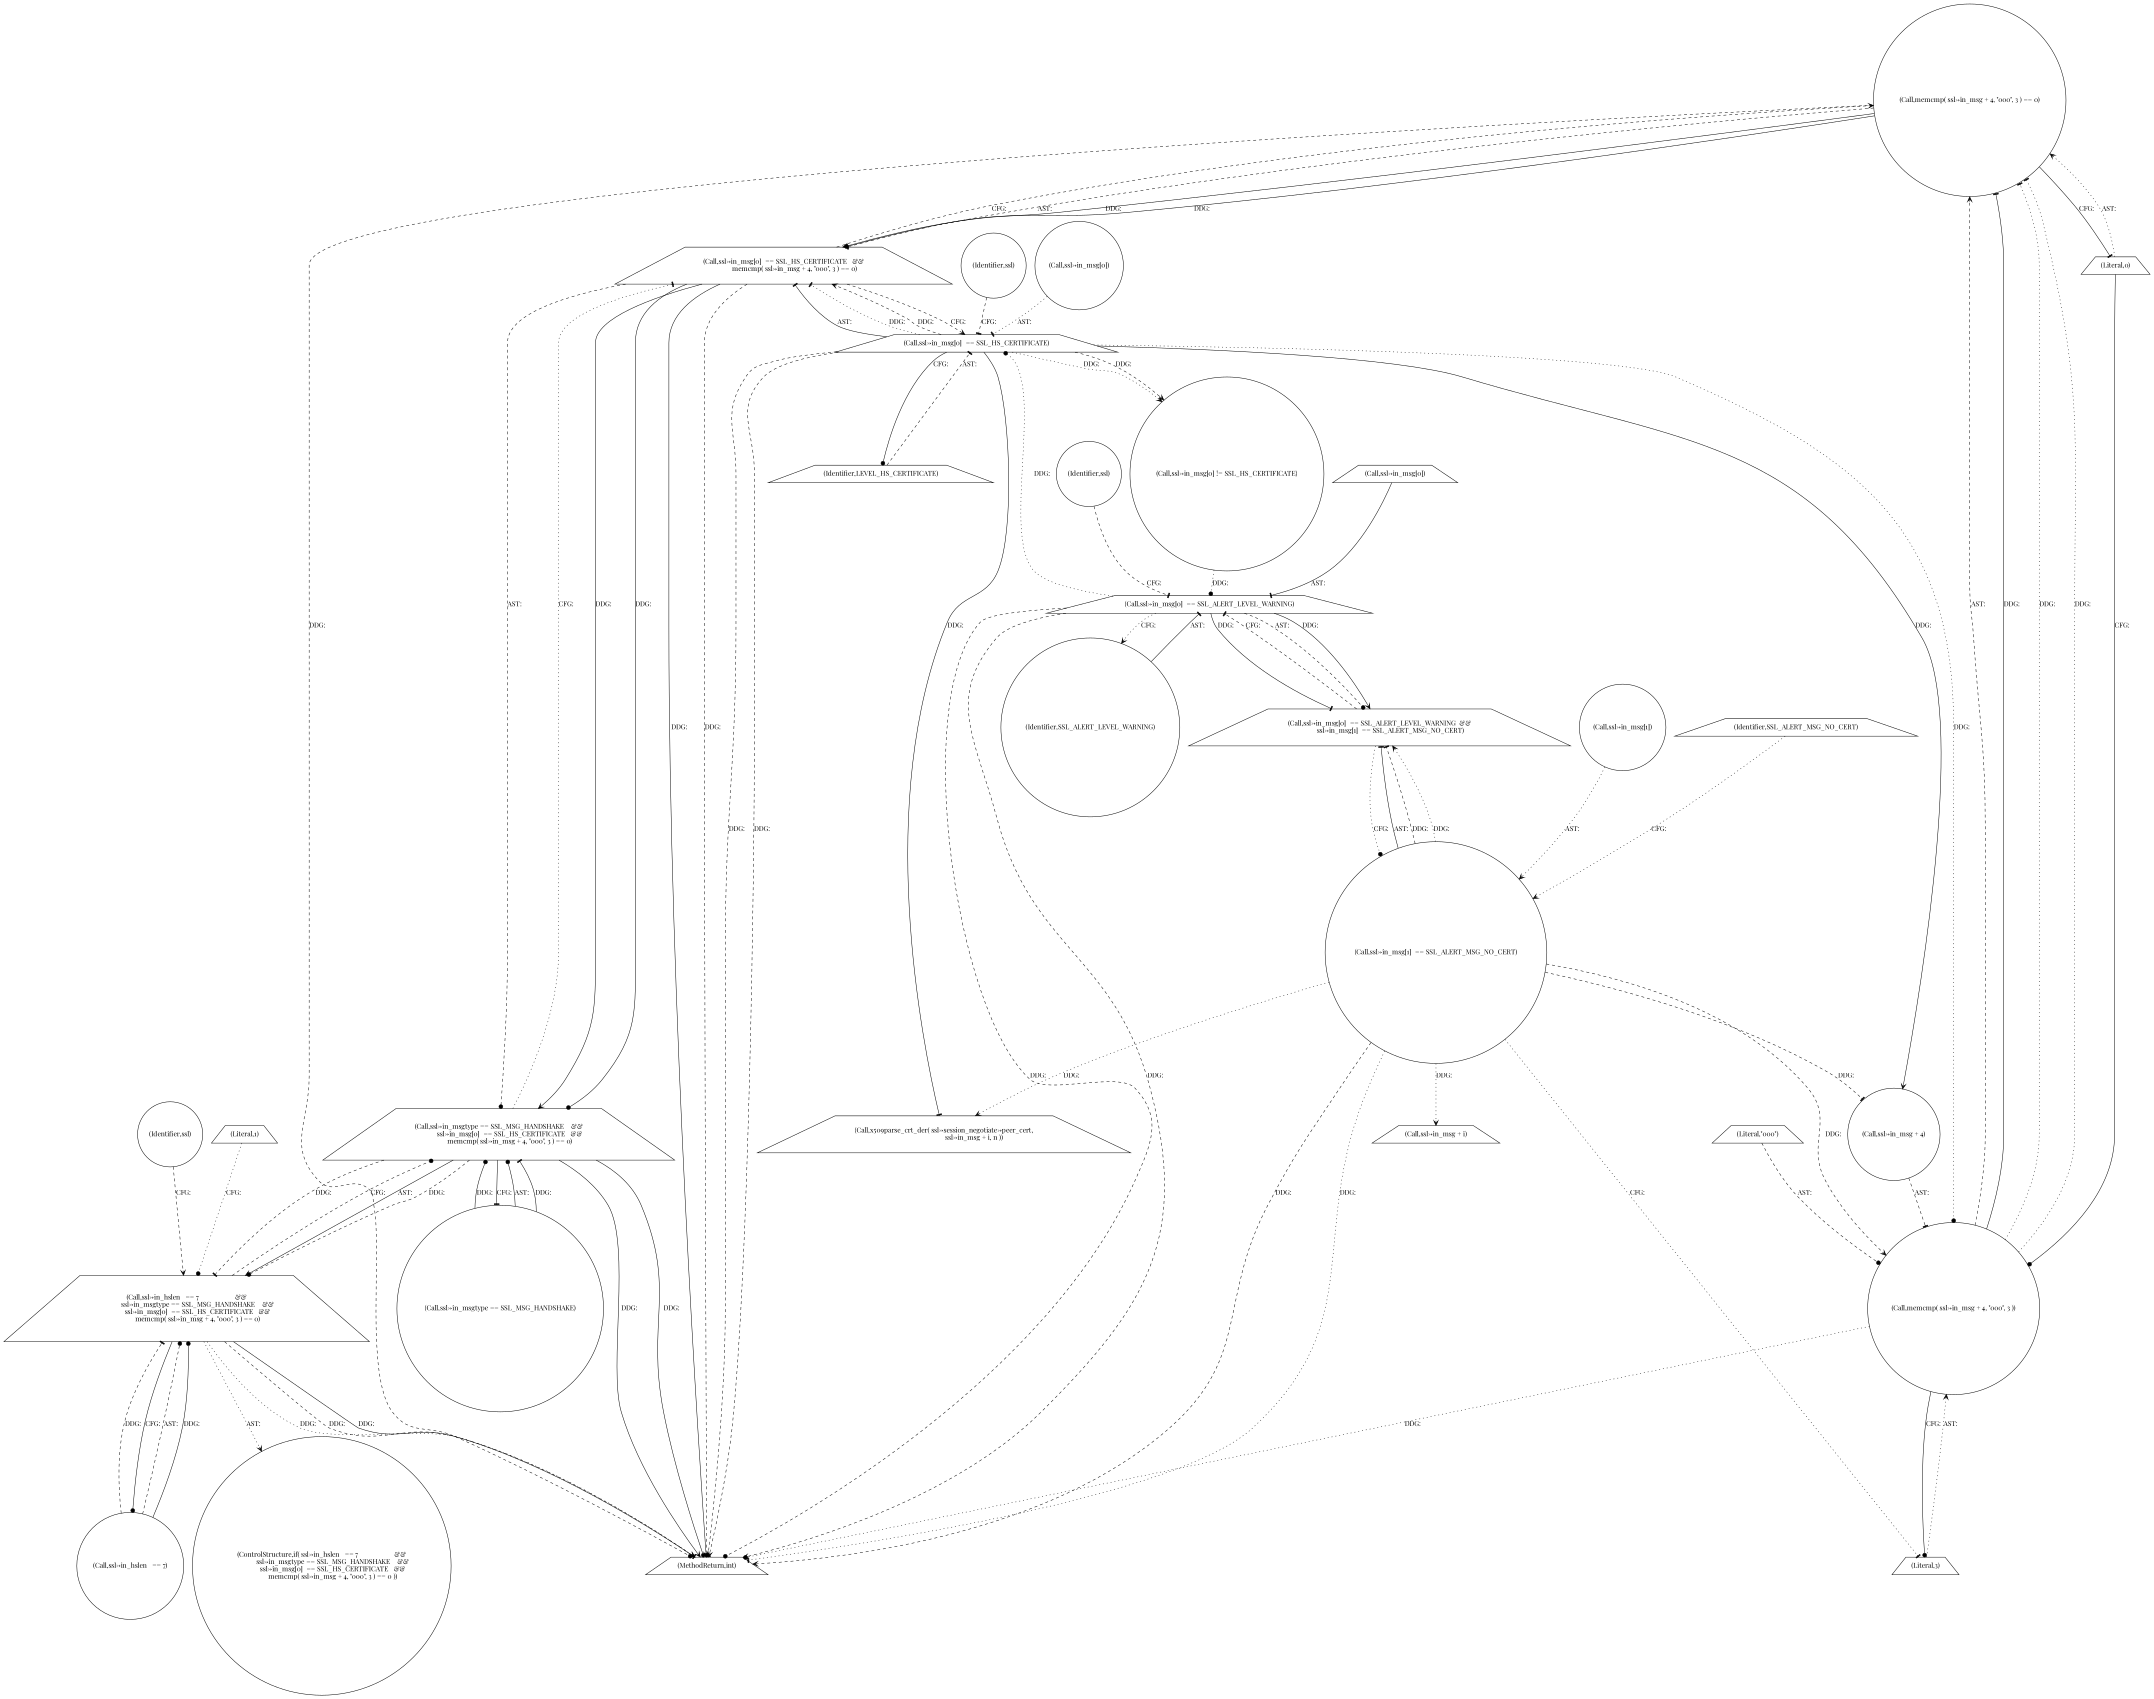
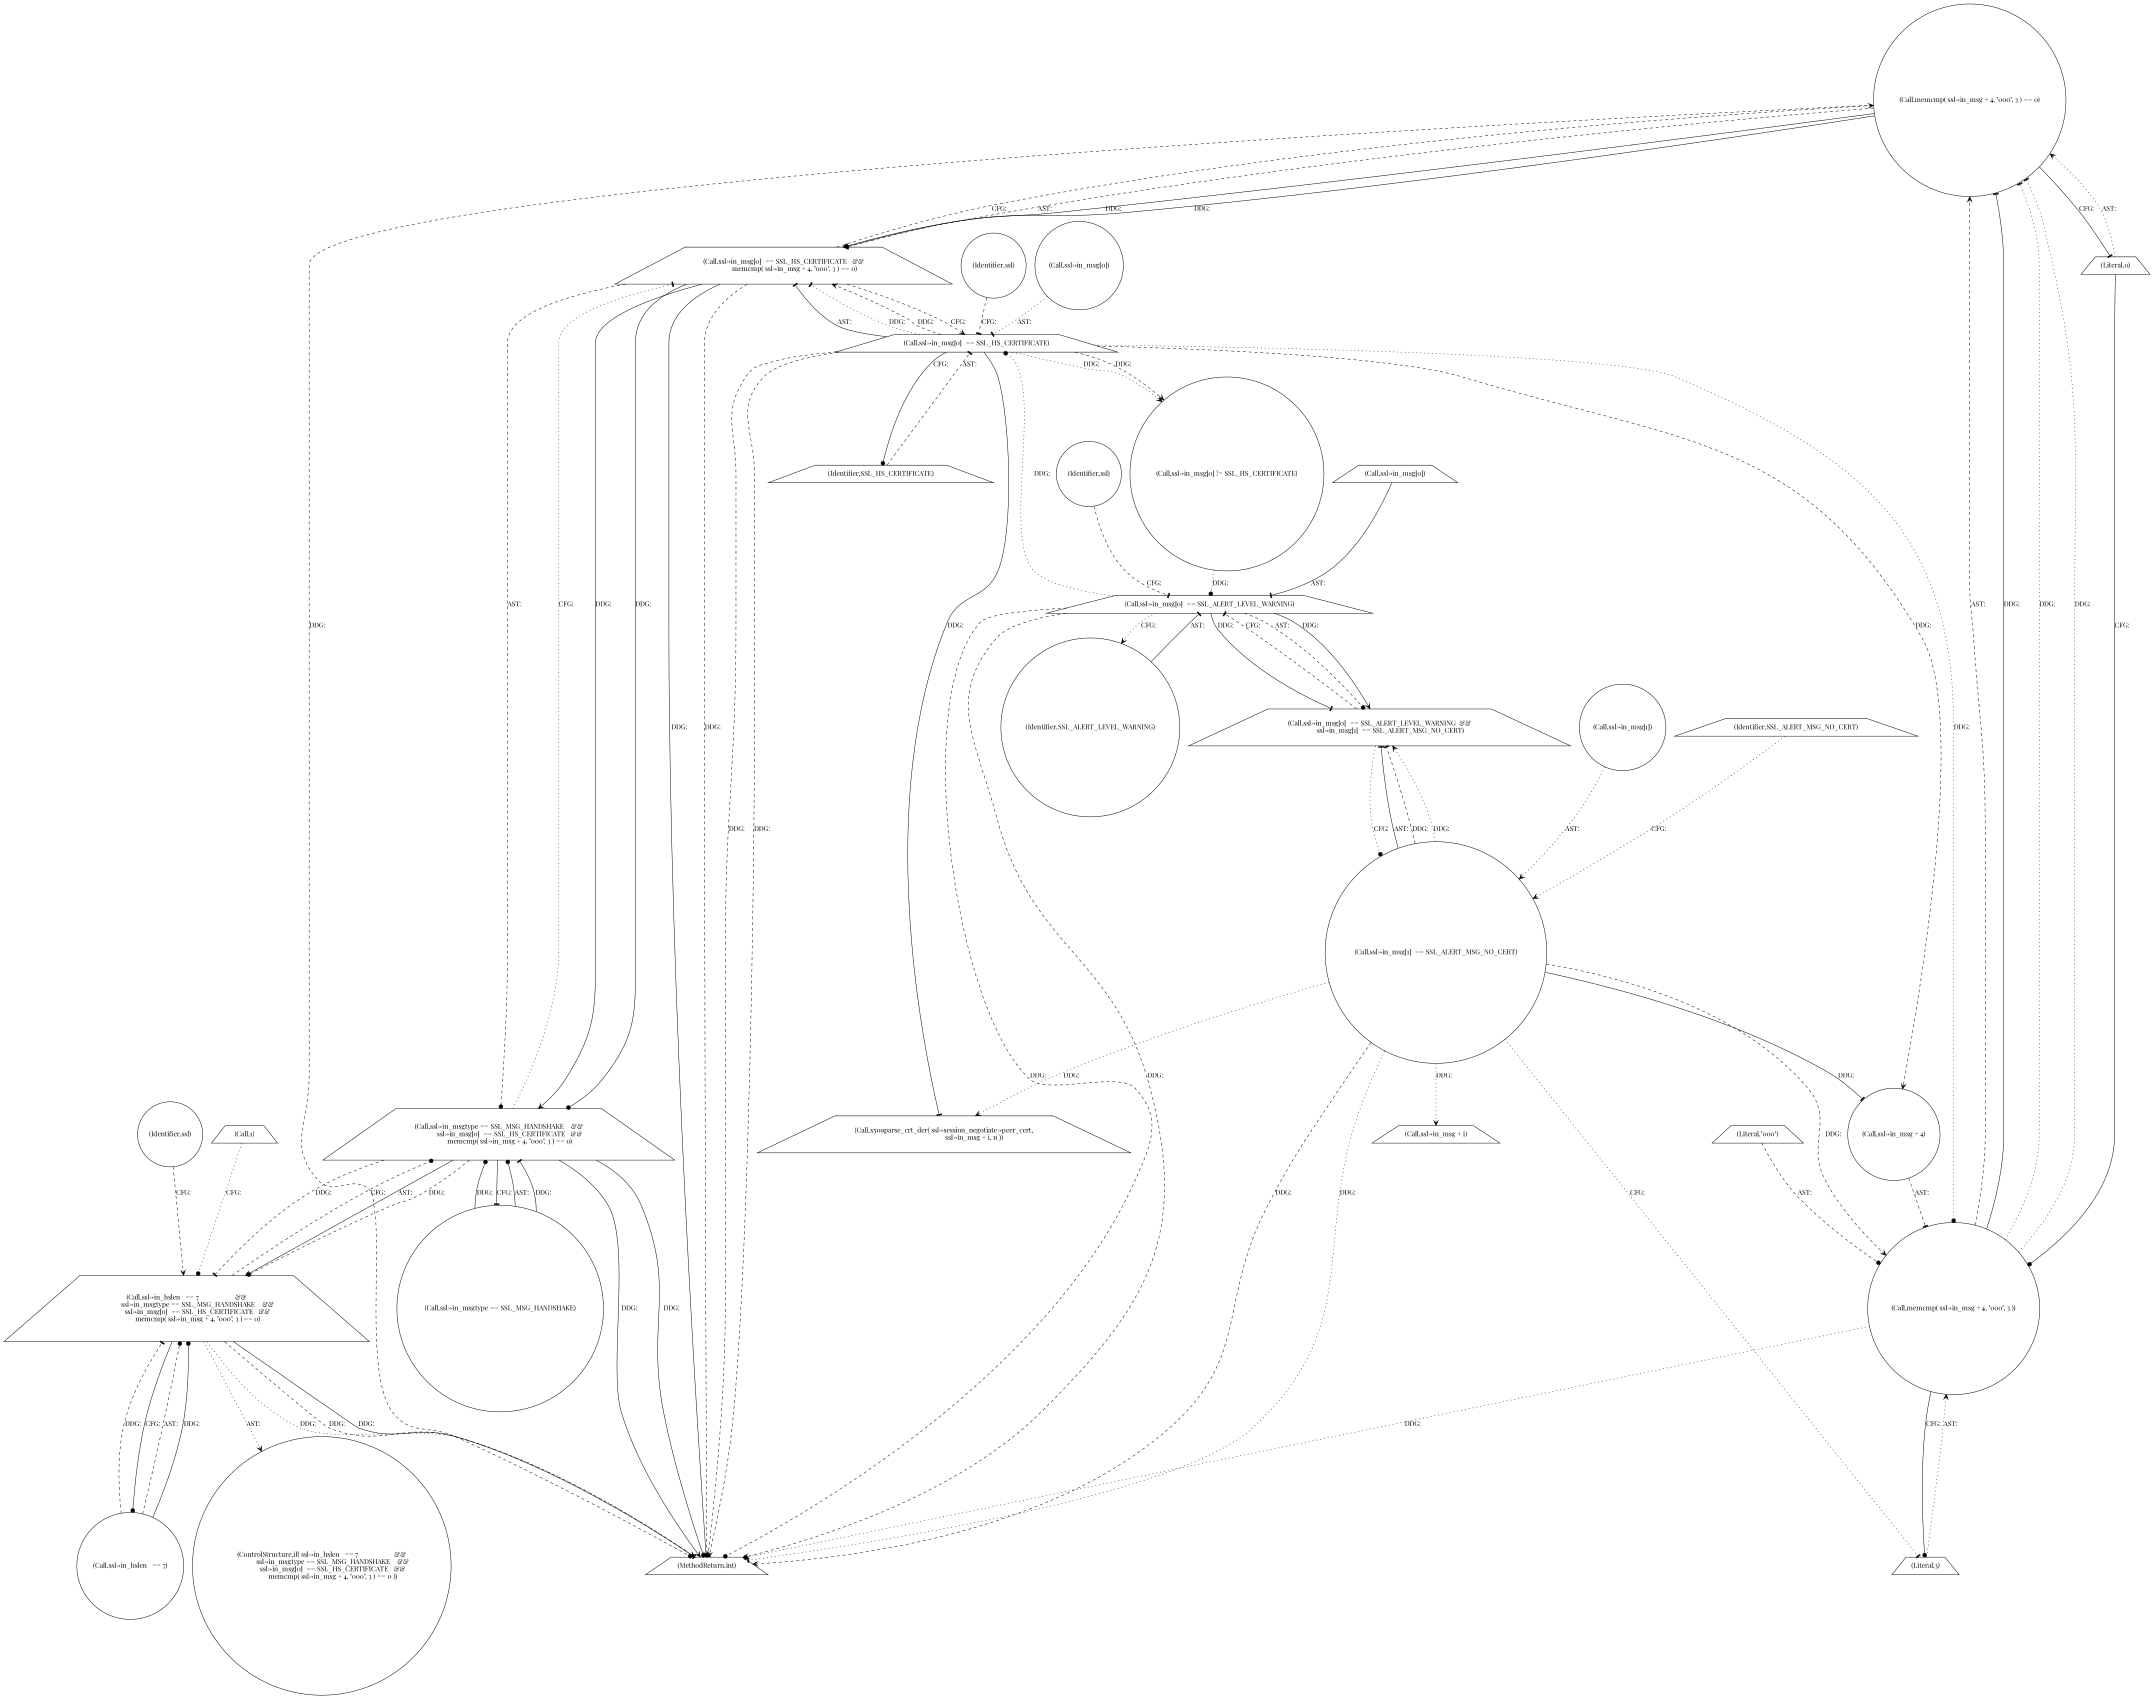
edge "(Call,ssl->in_msg[0]  == SSL_HS_CERTIFICATE)" -> "(Call,ssl->in_msg + 4)": style solid -> dashed
node "(Identifier,LEVEL_HS_CERTIFICATE)": label "(Identifier,LEVEL_HS_CERTIFICATE)" -> "(Identifier,SSL_HS_CERTIFICATE)"
edge "(Call,ssl->in_msg[1]  == SSL_ALERT_MSG_NO_CERT)" -> "(Call,ssl->in_msg + 4)": style dashed -> solid
node "(Literal,1)": label "(Literal,1)" -> "(Call,1)"
